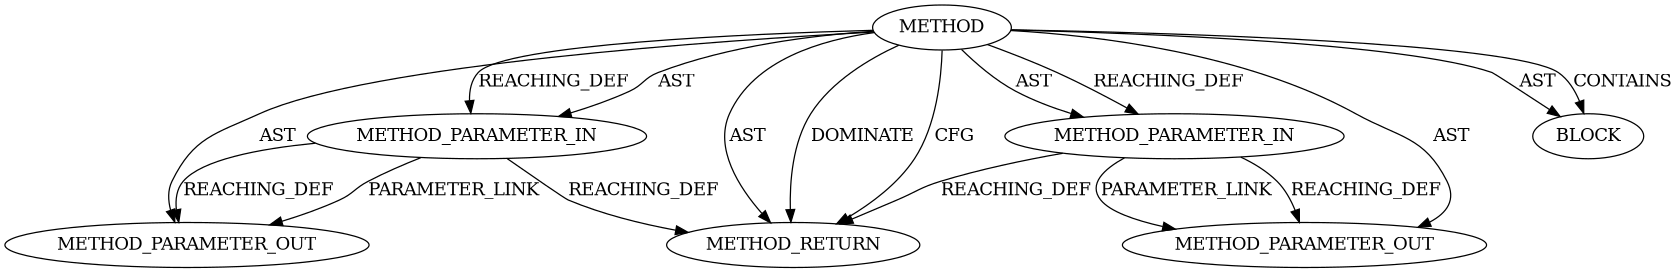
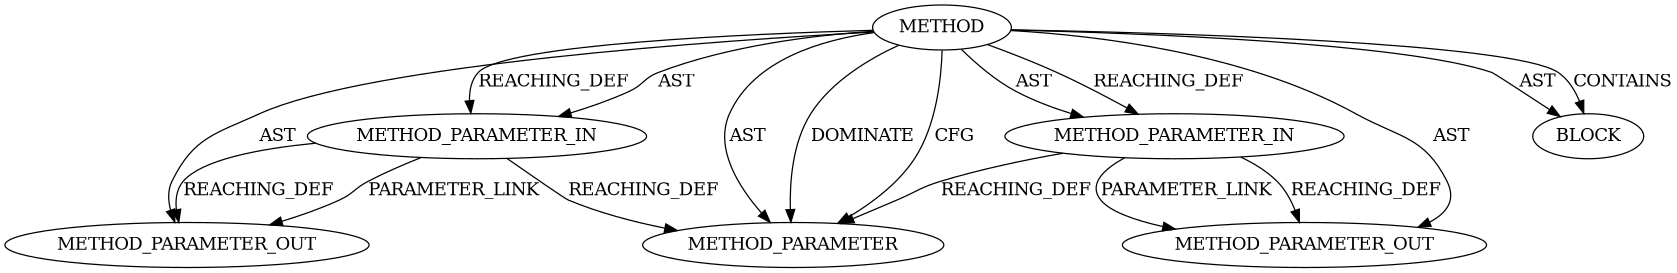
node "METHOD_RETURN": label "METHOD_RETURN" -> "METHOD_PARAMETER"
